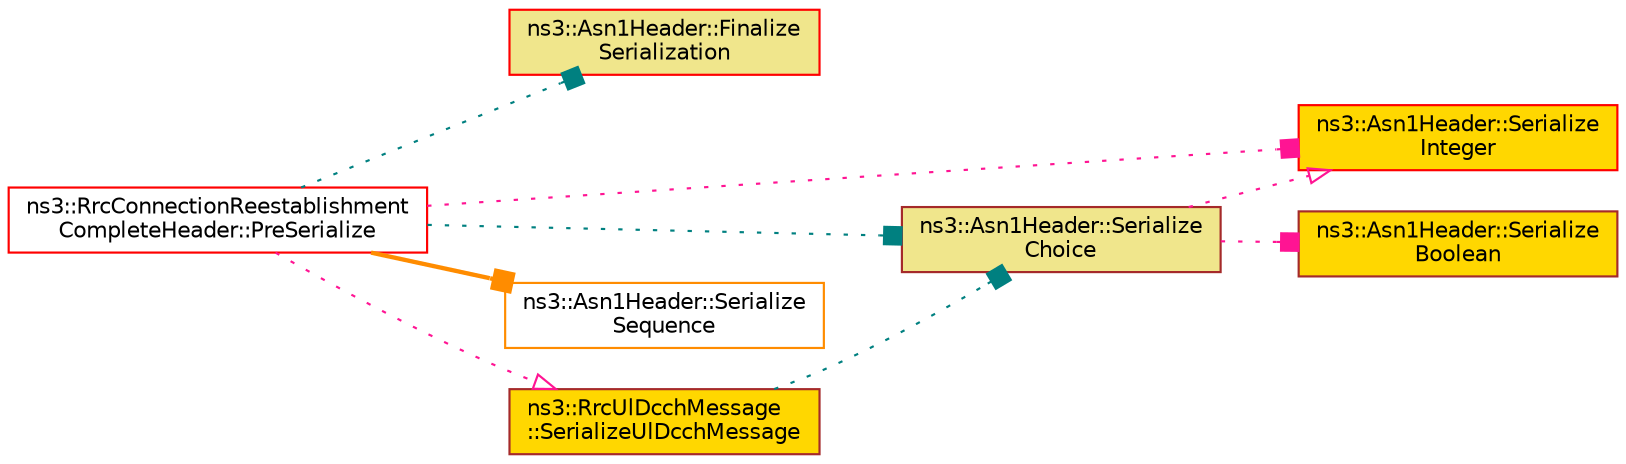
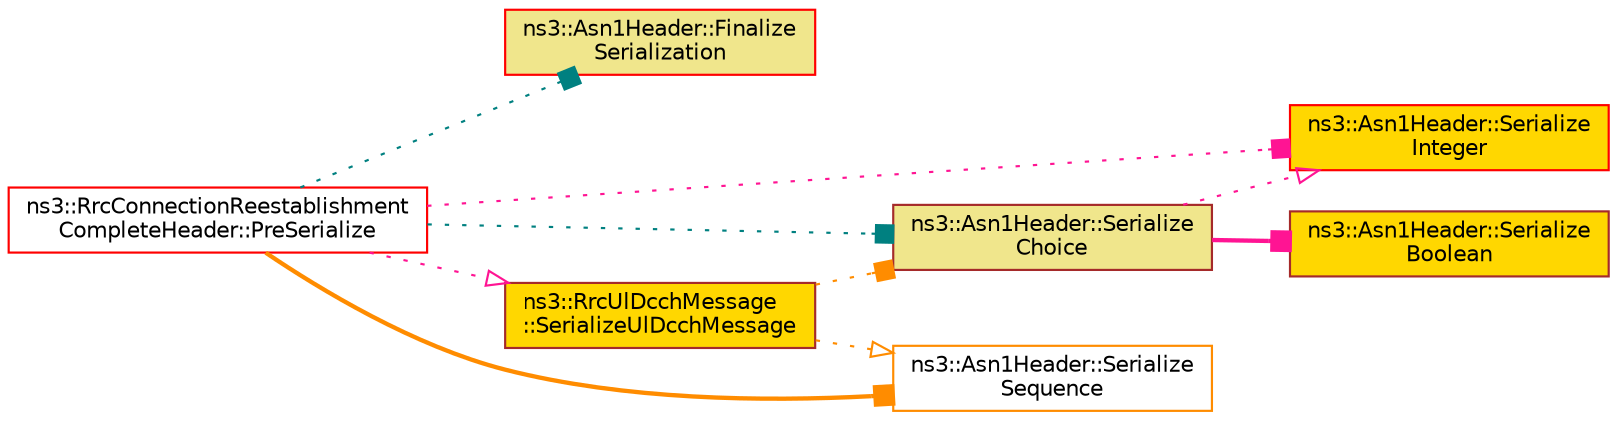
edge "ns3::Asn1Header::Serialize Choice" -> "ns3::Asn1Header::Serialize Boolean": style dotted -> bold
edge "ns3::RrcUlDcchMessage ::SerializeUlDcchMessage" -> "ns3::Asn1Header::Serialize Choice": color teal -> darkorange
edge "ns3::RrcUlDcchMessage ::SerializeUlDcchMessage" -> "ns3::Asn1Header::Serialize Sequence": added
